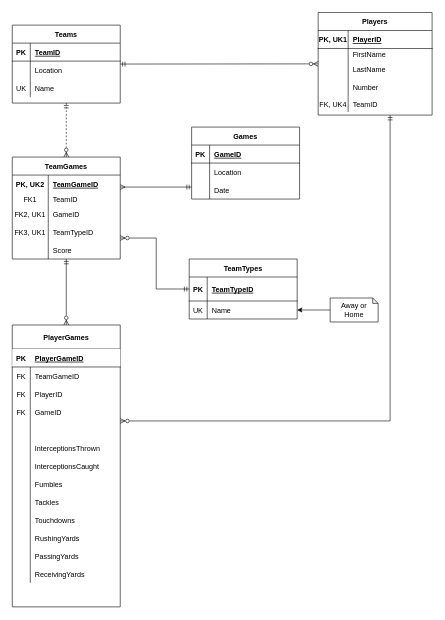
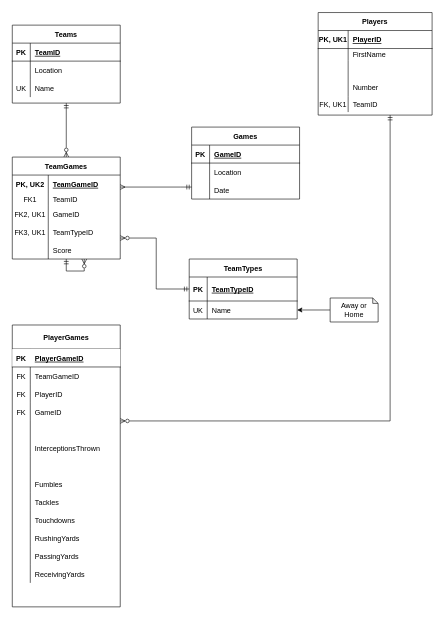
edge "Players" -- "Teams": removed
node "LastName": removed
node "FK, UK4": label "FK, UK4" -> "FK, UK1"
edge "Teams" -- "TeamGames": style dashed -> solid
edge "TeamGames" -- "PlayerGames": now "TeamGames" -- "Score"
node "InterceptionsCaught": removed
